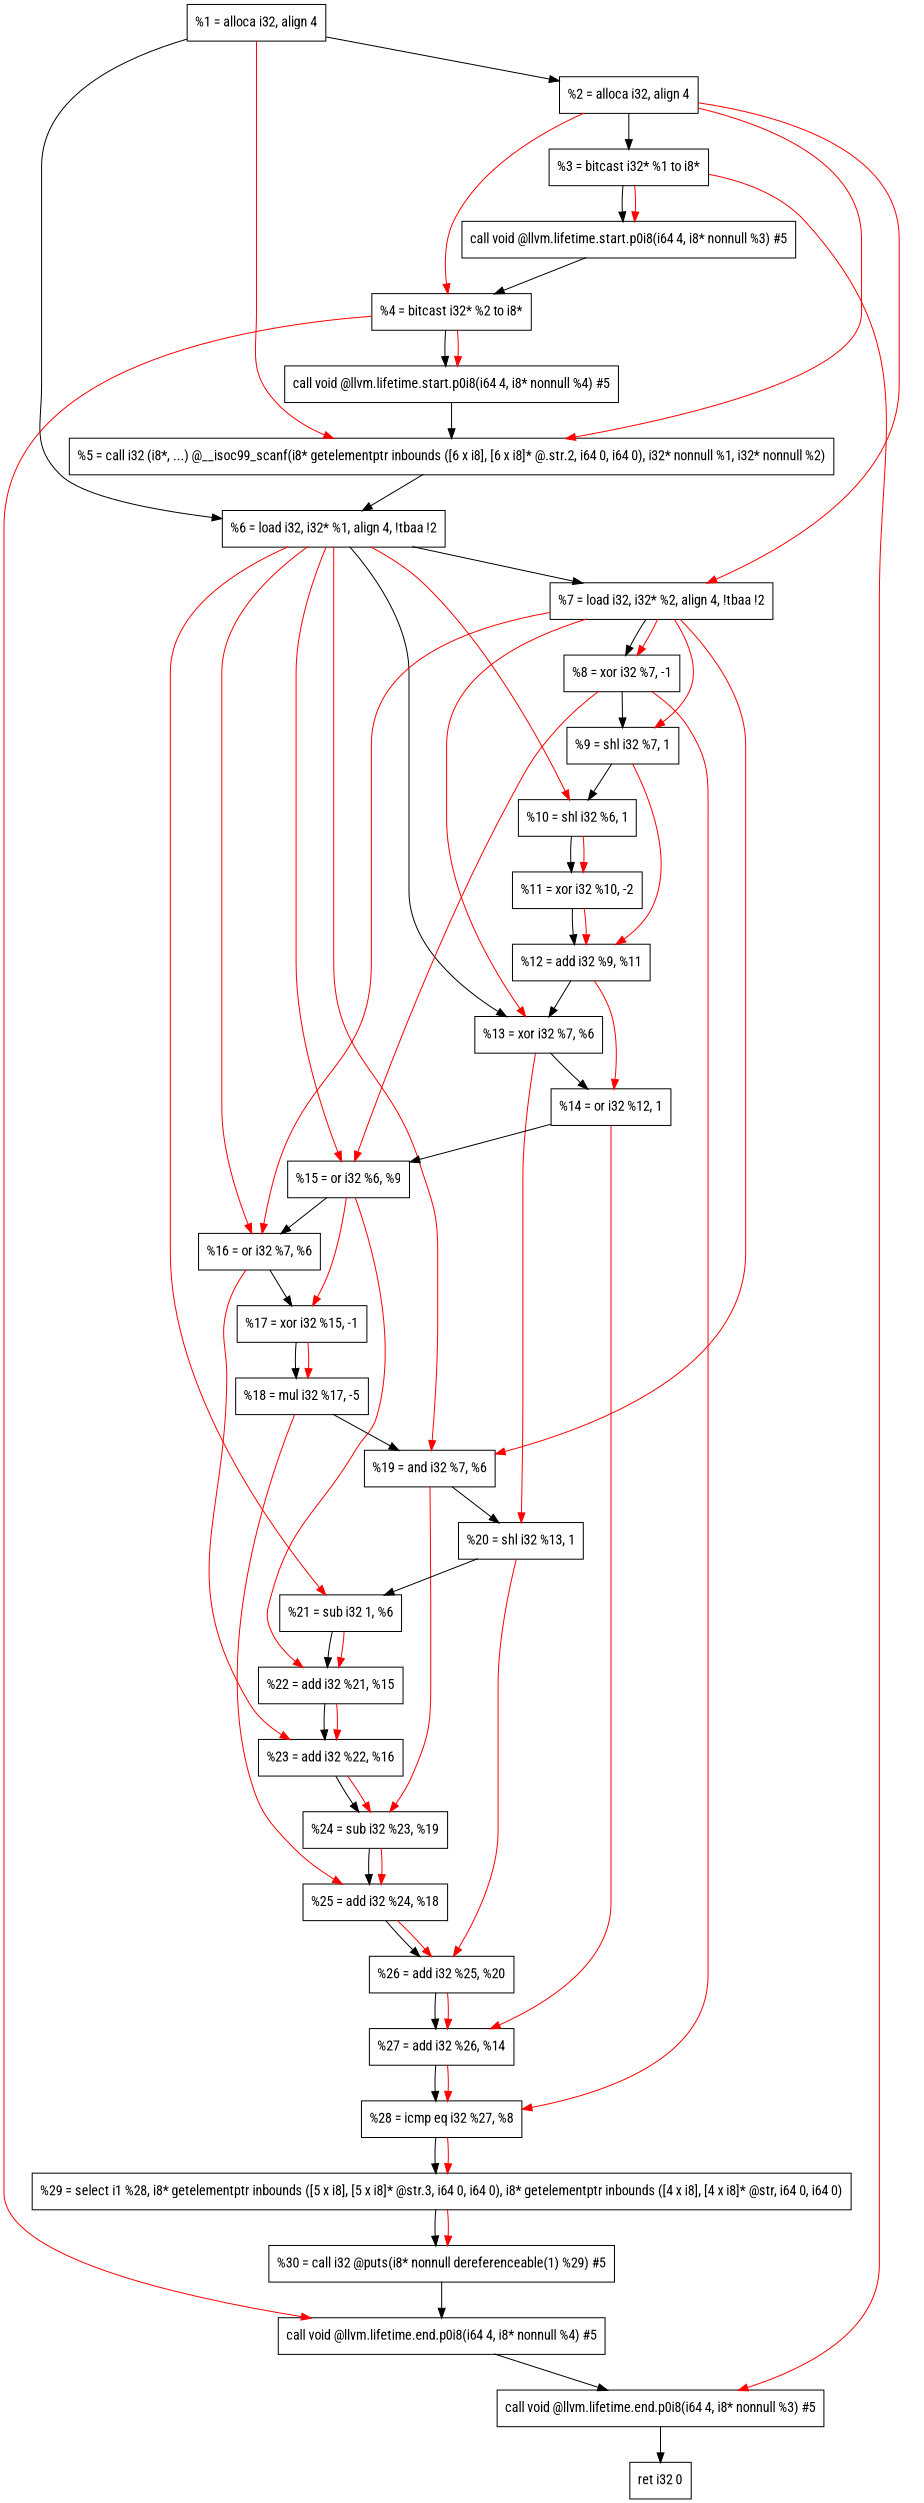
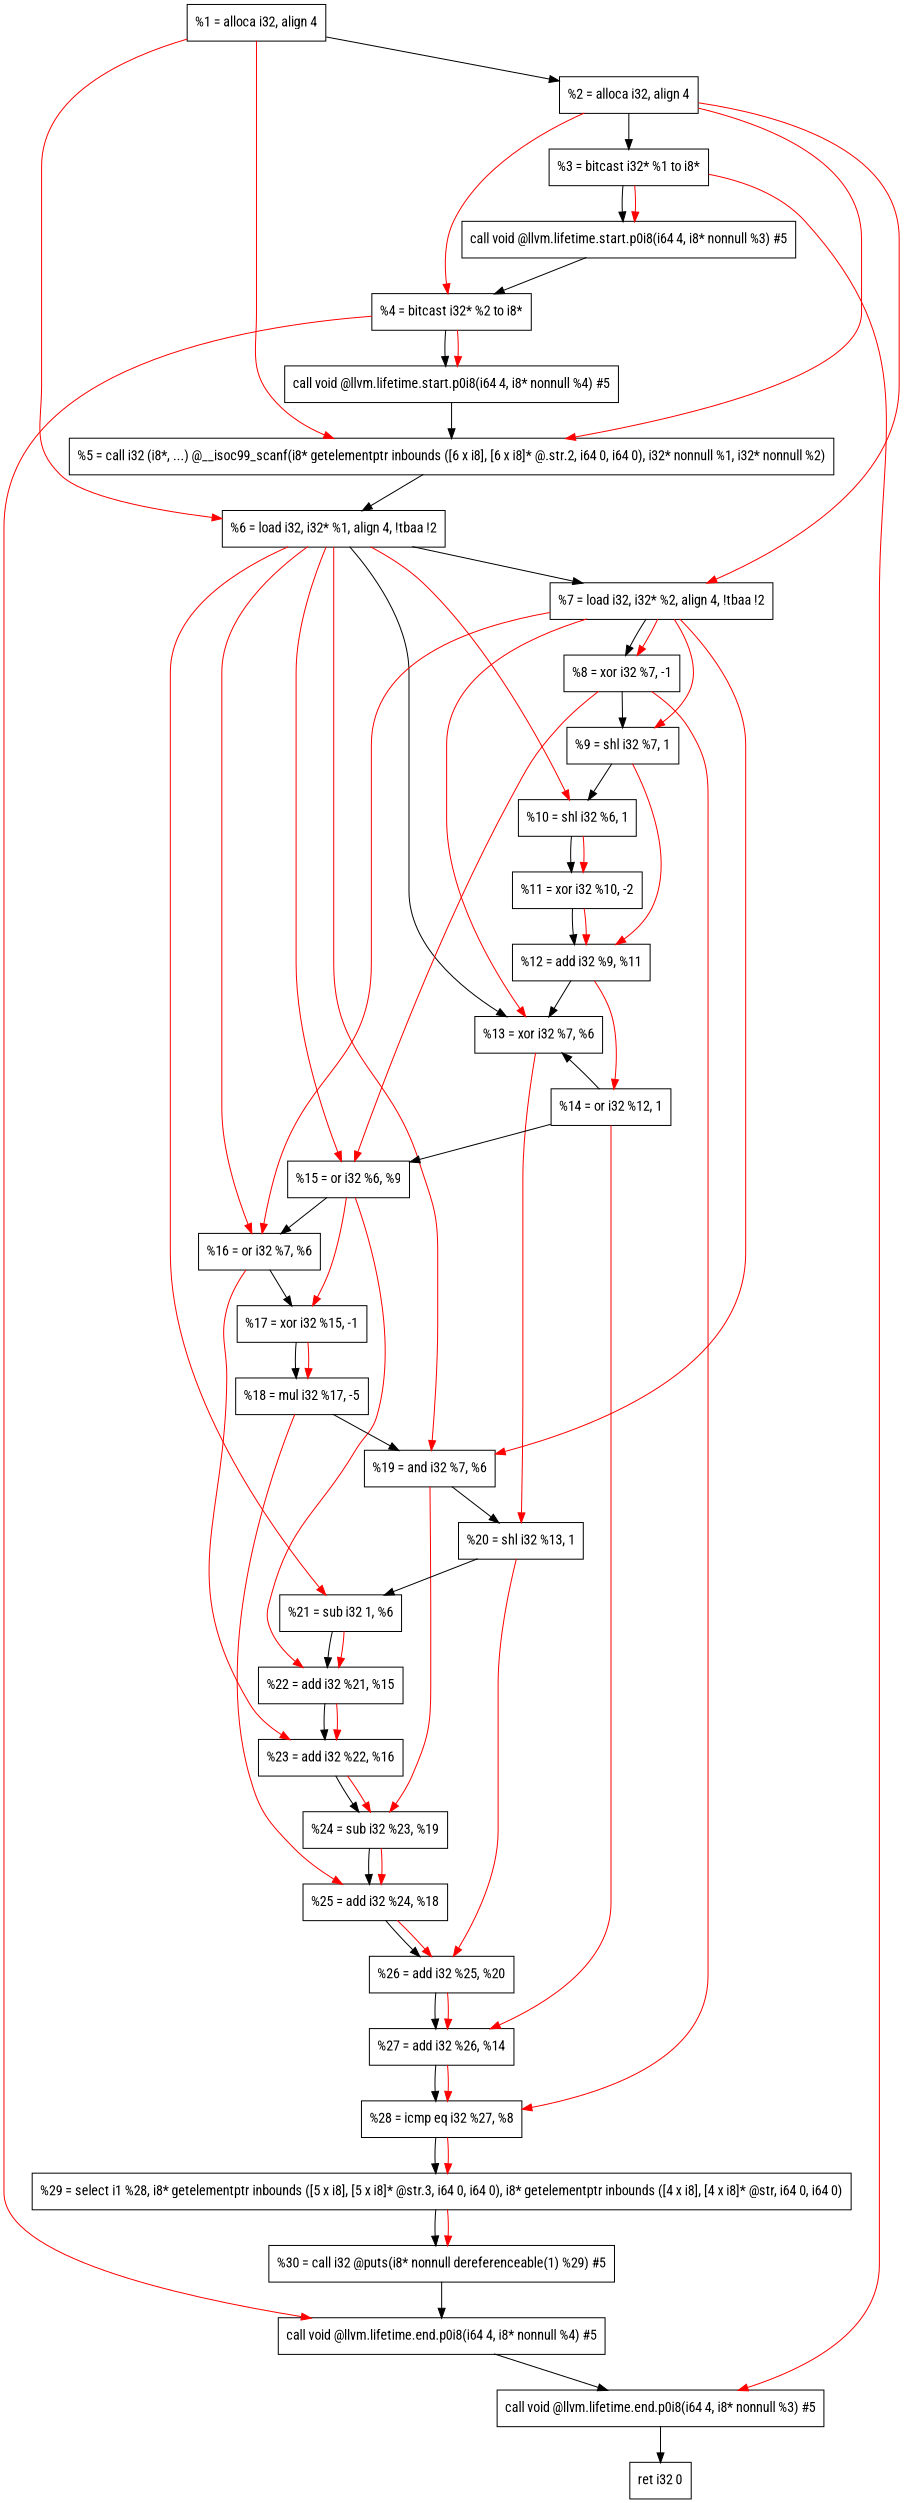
edge "%1 = alloca i32, align 4" -> "%6 = load i32, i32* %1, align 4, !tbaa !2": color black -> red
edge "%13 = xor i32 %7, %6" -> "%14 = or i32 %12, 1": reversed
